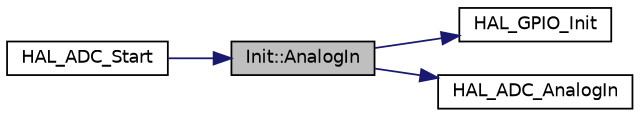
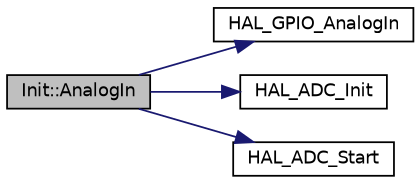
node "HAL_GPIO_Init": label "HAL_GPIO_Init" -> "HAL_GPIO_AnalogIn"
edge "HAL_ADC_Start" -> "Init::AnalogIn": reversed
node "HAL_ADC_AnalogIn": label "HAL_ADC_AnalogIn" -> "HAL_ADC_Init"
